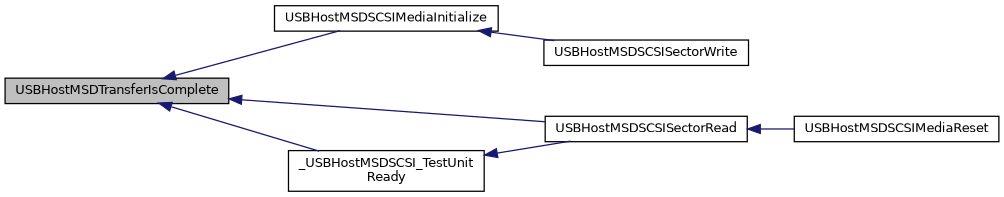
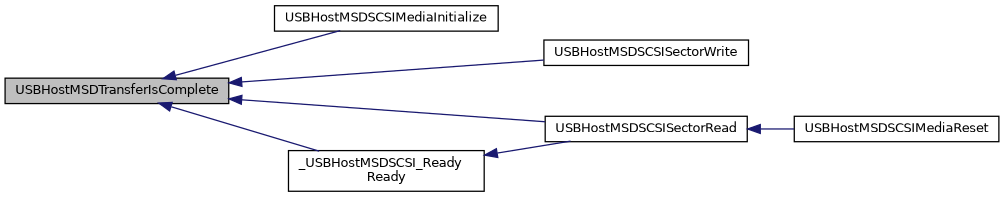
edge "USBHostMSDSCSISectorWrite" -> "USBHostMSDSCSIMediaInitialize": now "USBHostMSDSCSISectorWrite" -> "USBHostMSDTransferIsComplete"
node "_USBHostMSDSCSI_TestUnit Ready": label "_USBHostMSDSCSI_TestUnit Ready" -> "_USBHostMSDSCSI_Ready Ready"
